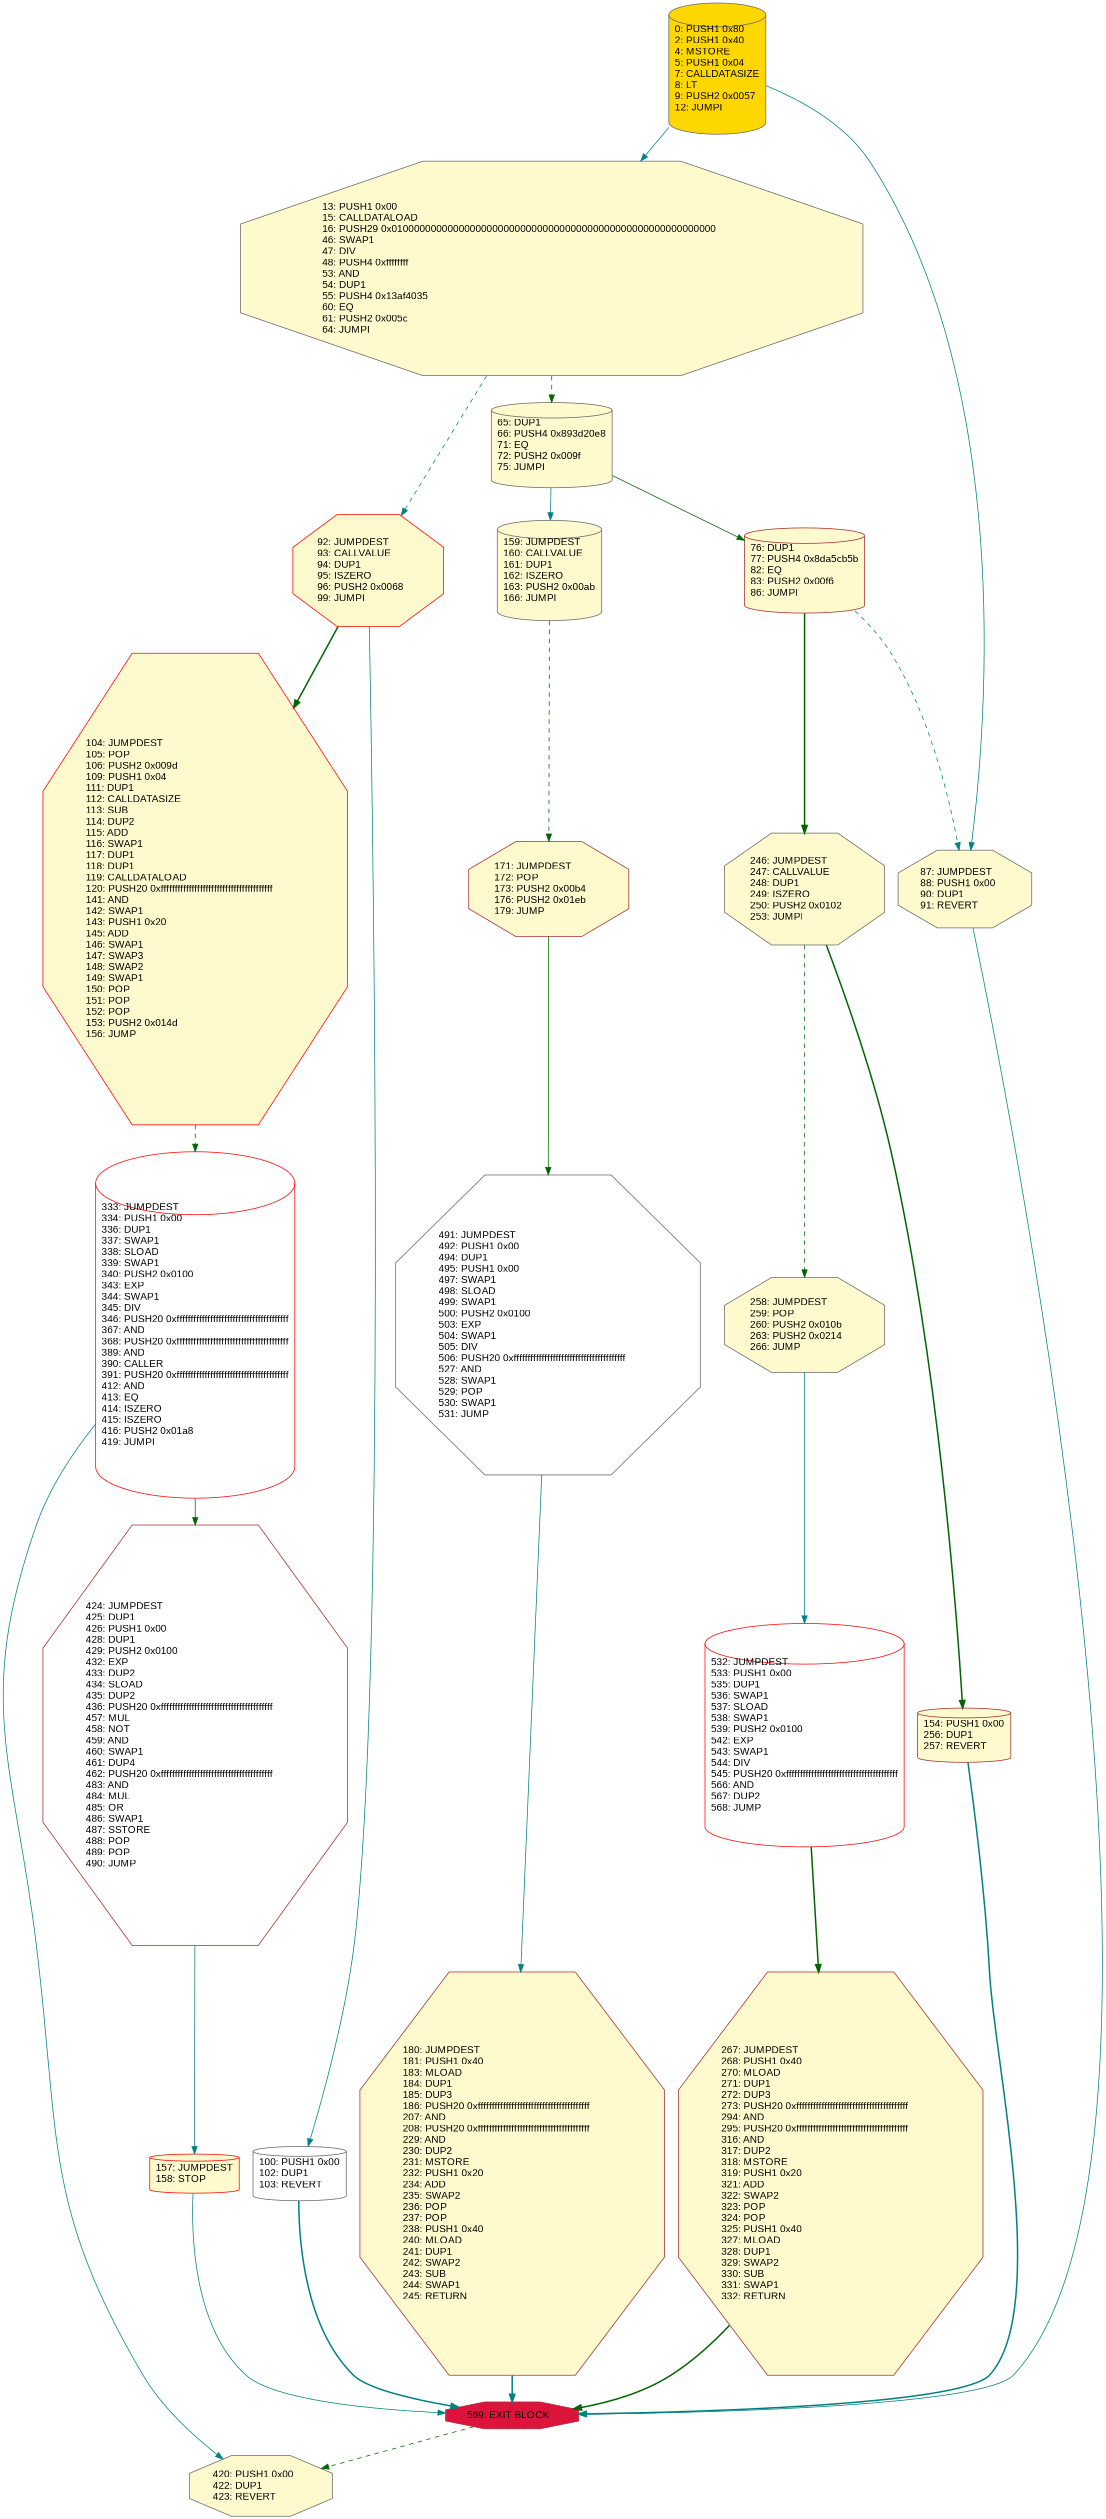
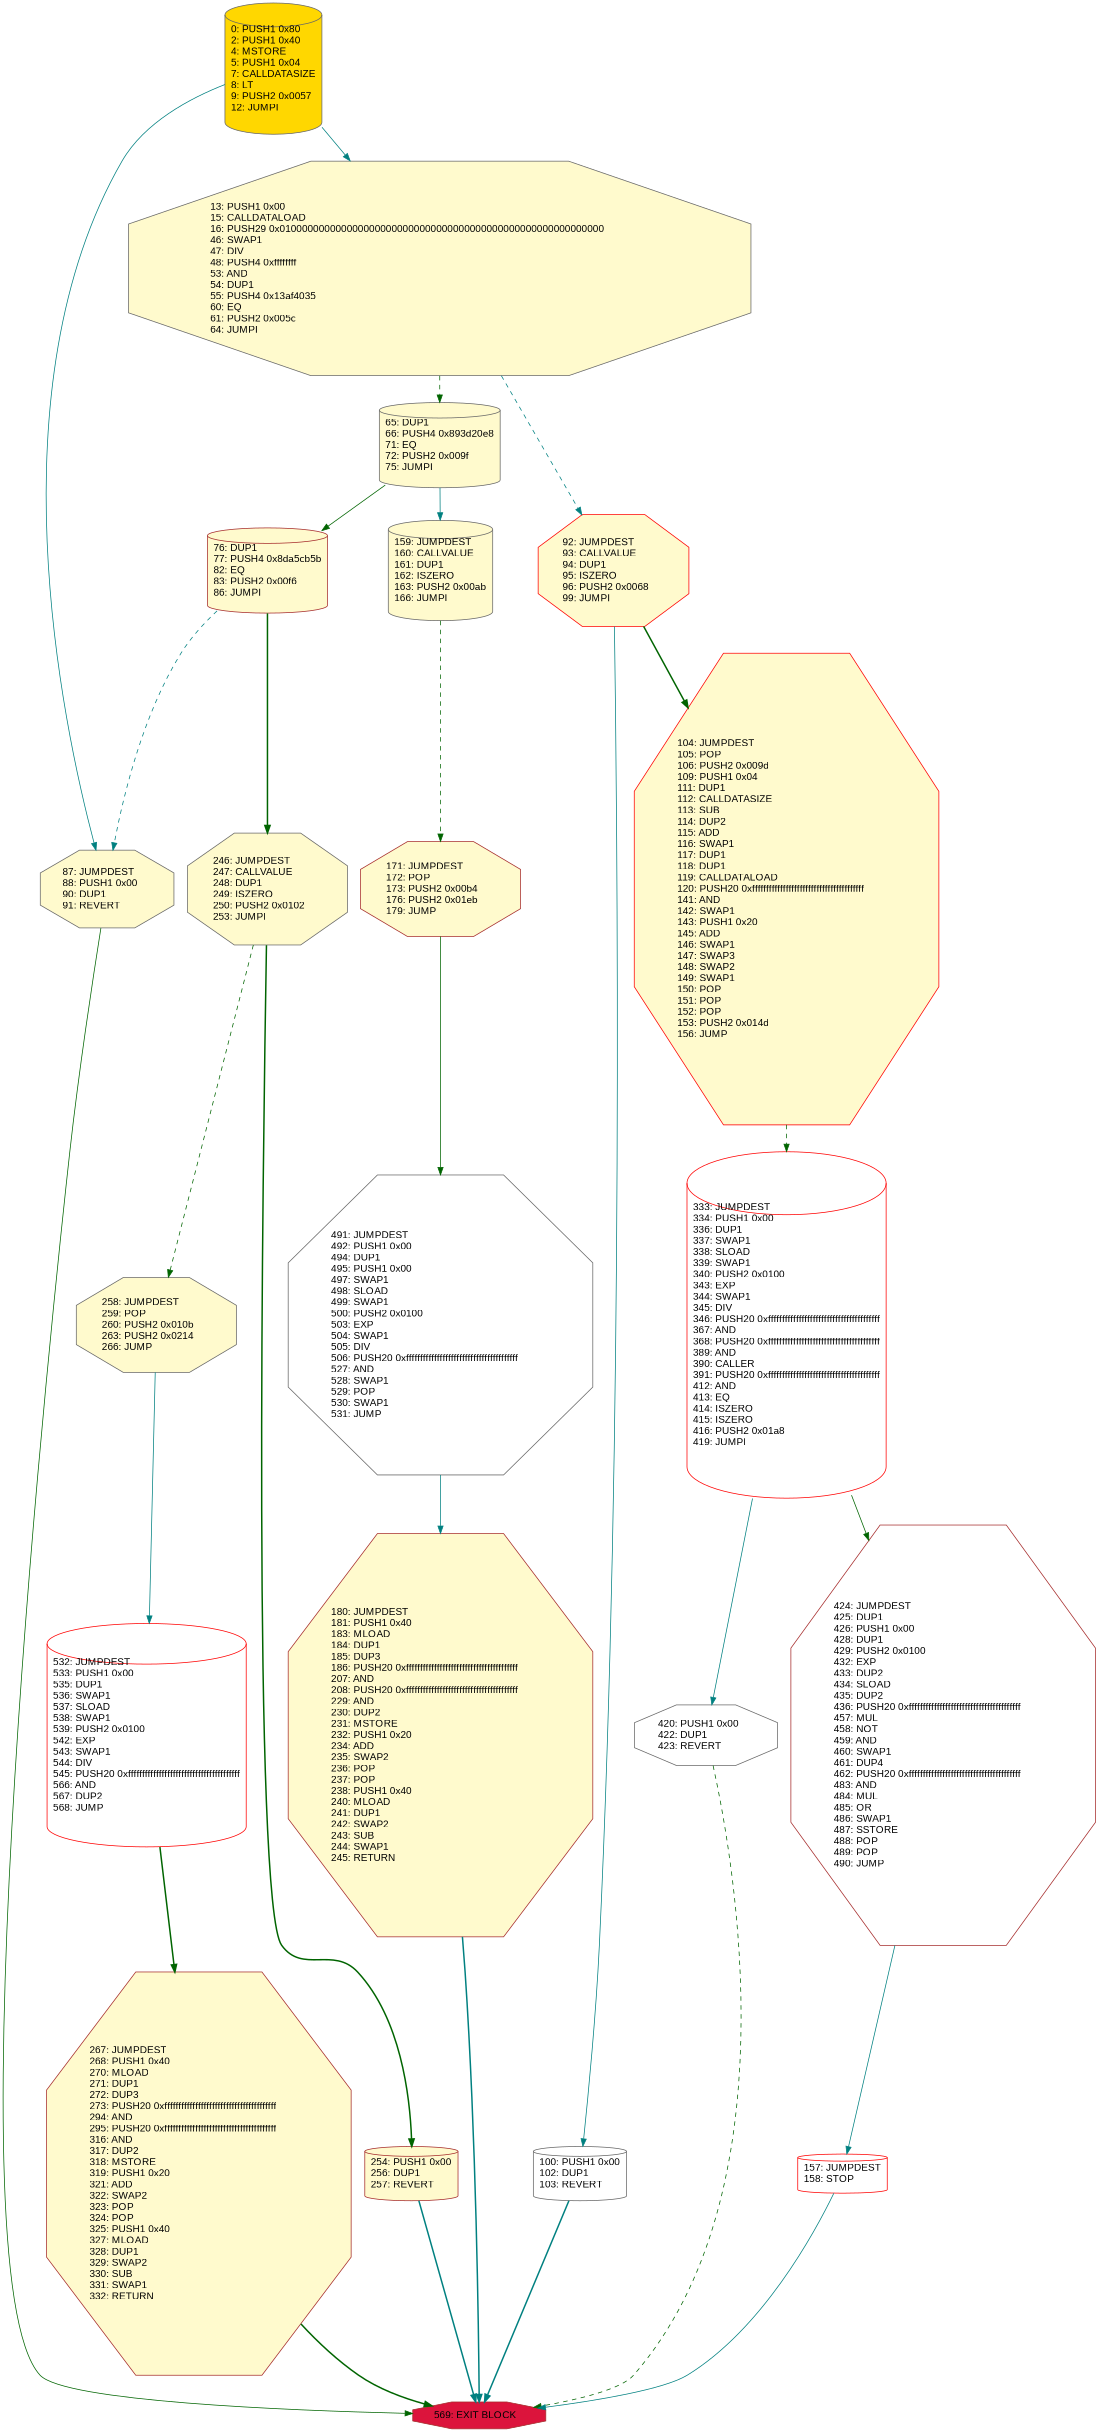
node "154: PUSH1 0x00 256: DUP1 257: REVERT": label "154: PUSH1 0x00 256: DUP1 257: REVERT" -> "254: PUSH1 0x00 256: DUP1 257: REVERT"
edge "87: JUMPDEST 88: PUSH1 0x00 90: DUP1 91: REVERT" -> "569: EXIT BLOCK": color teal -> darkgreen
node "157: JUMPDEST 158: STOP": fillcolor lemonchiffon -> white
edge "569: EXIT BLOCK" -> "420: PUSH1 0x00 422: DUP1 423: REVERT": reversed
node "420: PUSH1 0x00 422: DUP1 423: REVERT": fillcolor lemonchiffon -> white
